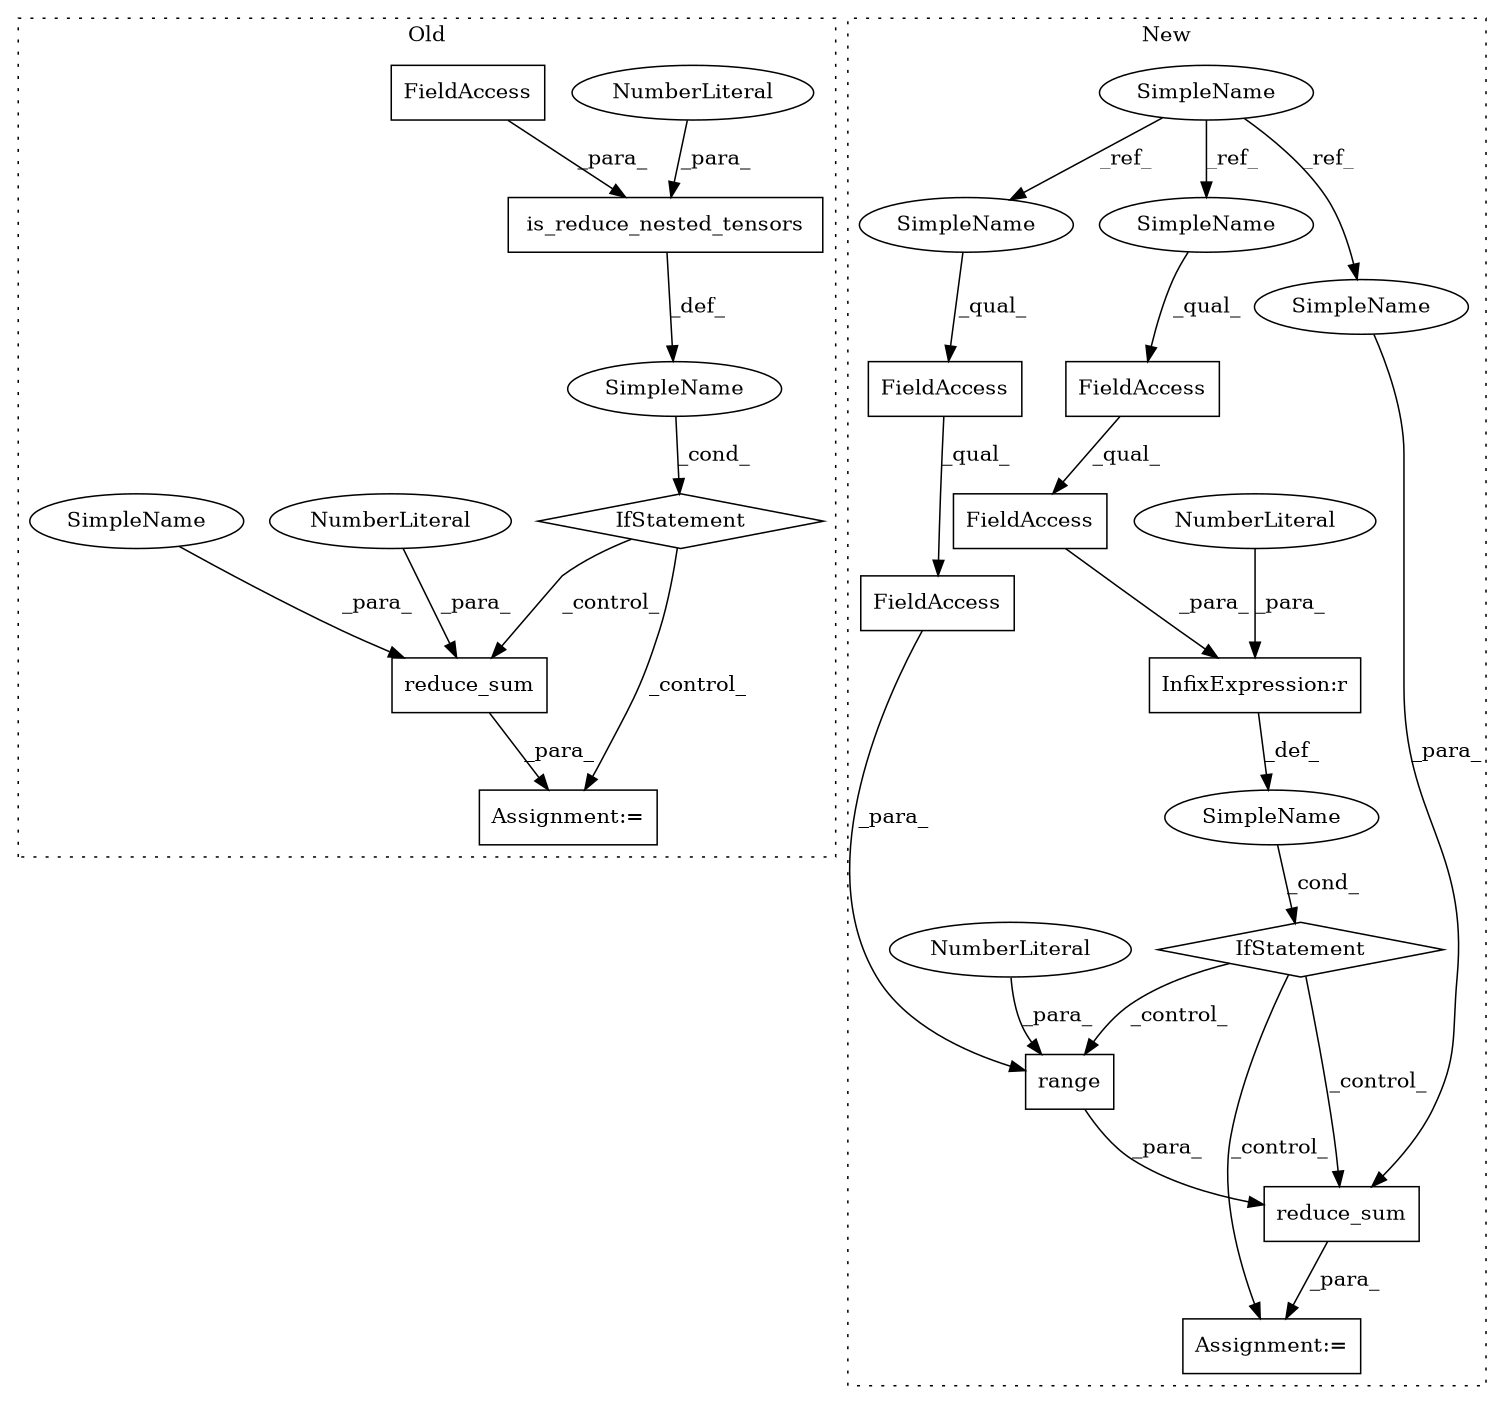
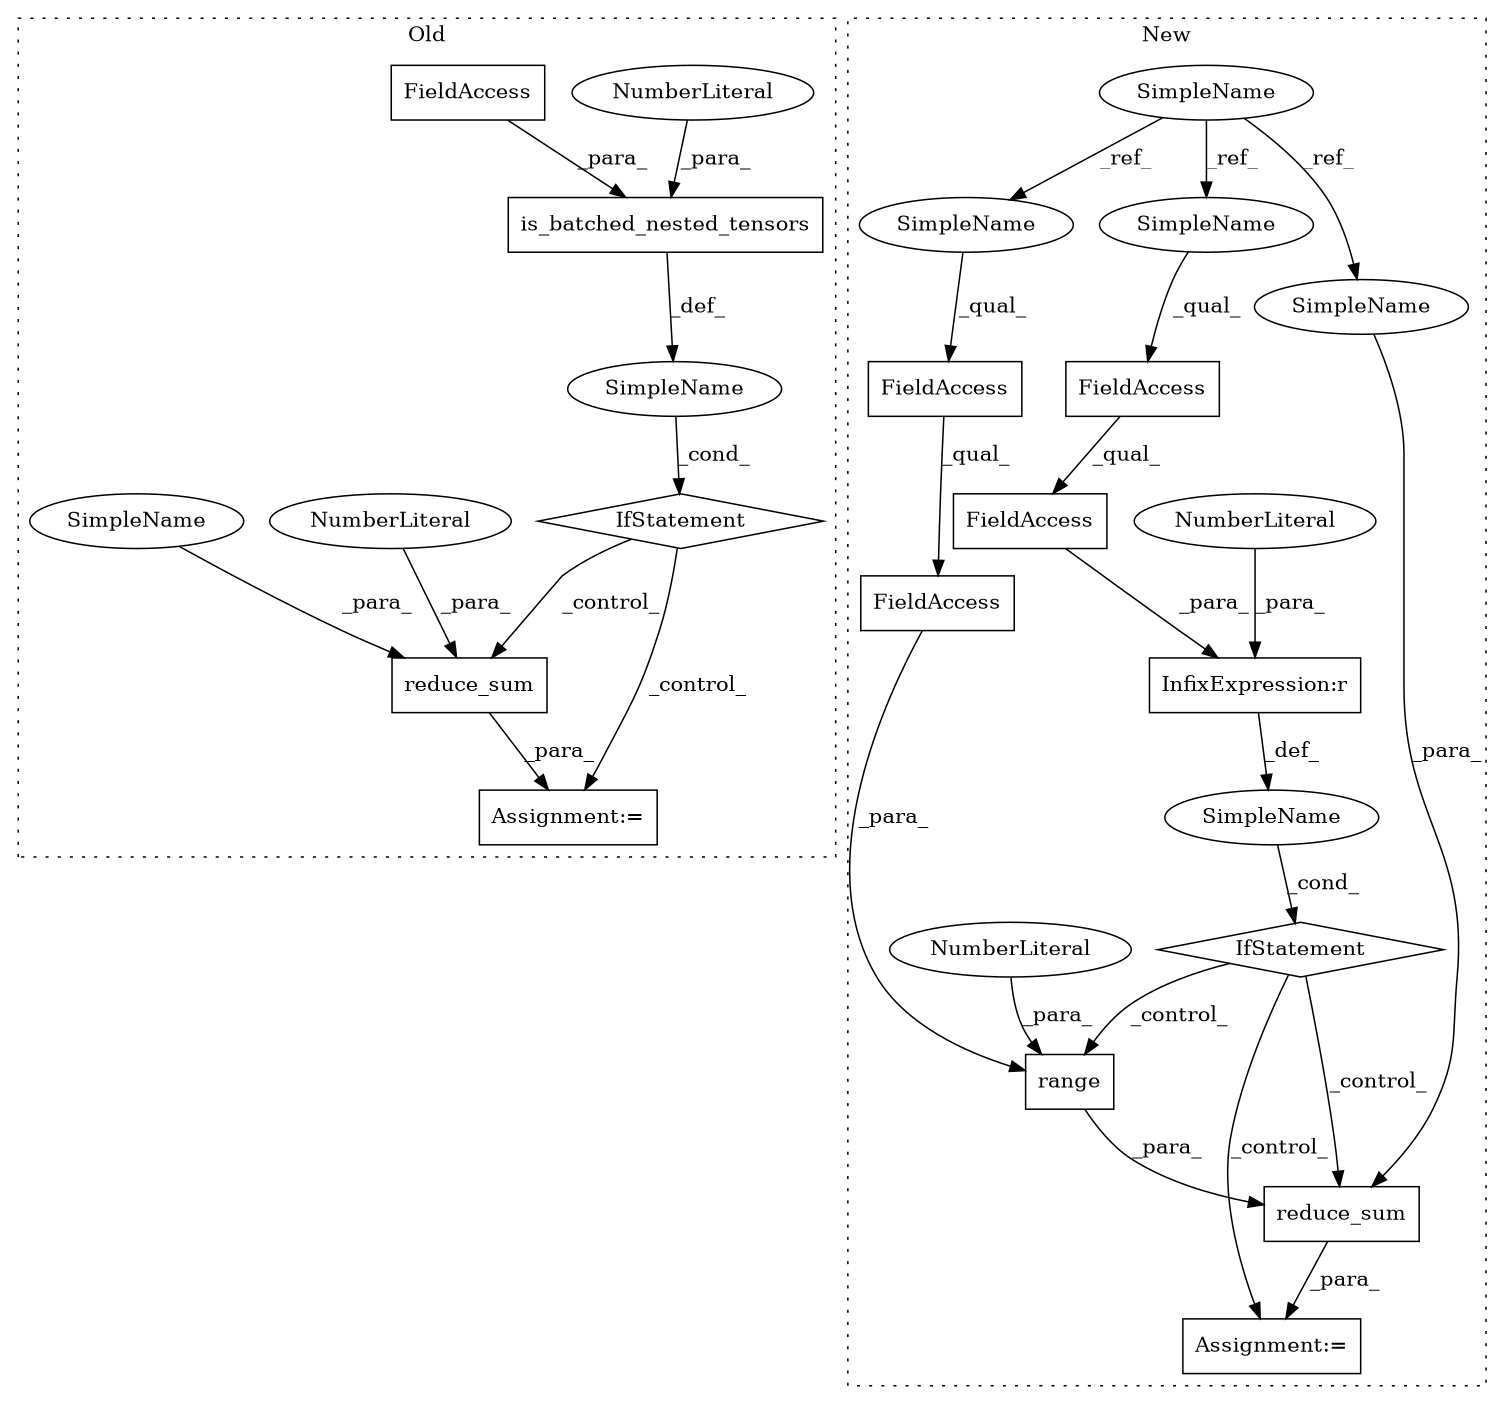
node "is_reduce_nested_tensors": label "is_reduce_nested_tensors" -> "is_batched_nested_tensors"
